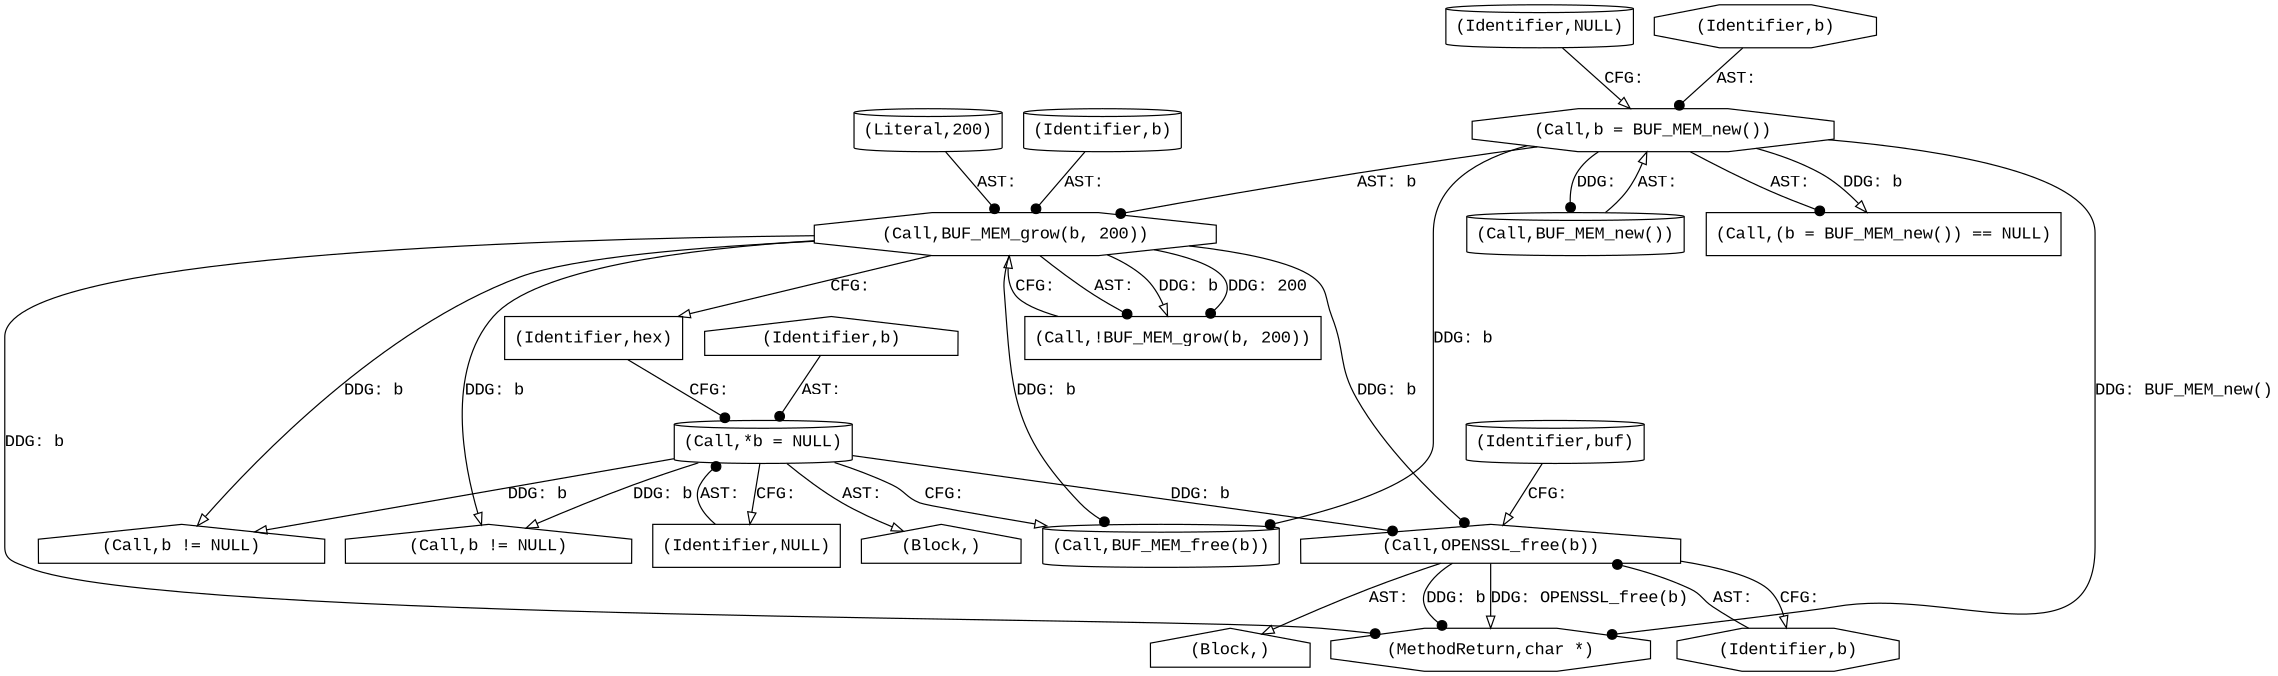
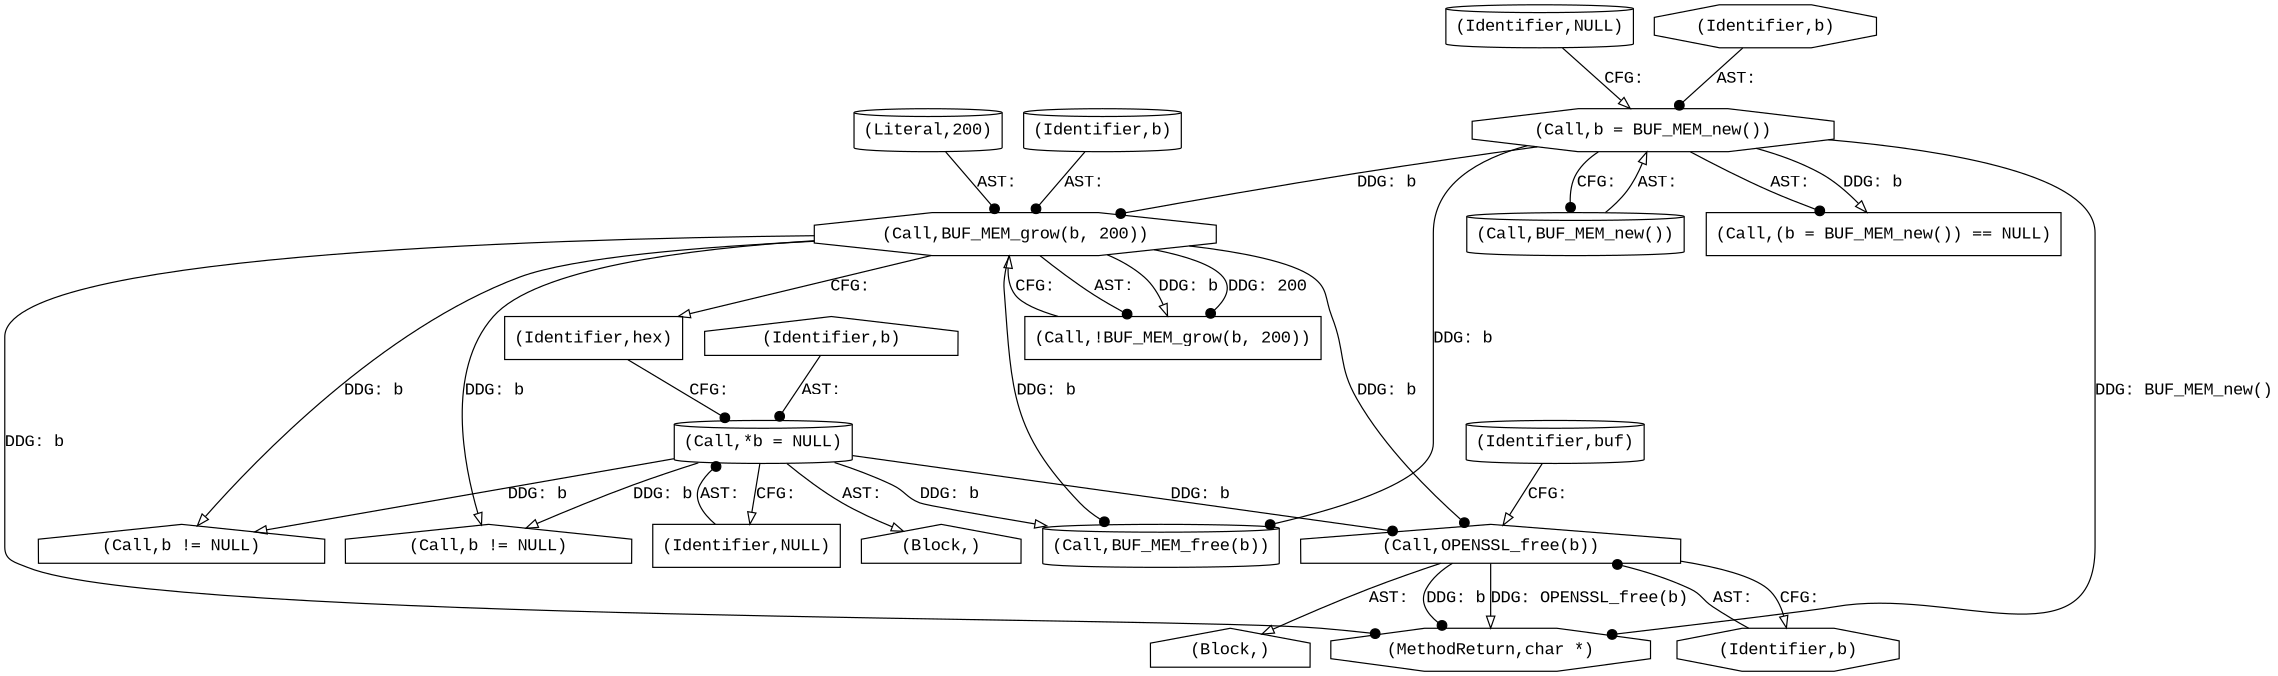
edge "(Call,b = BUF_MEM_new())" -> "(Call,BUF_MEM_grow(b, 200))": label "AST: b" -> "DDG: b"
edge "(Call,b = BUF_MEM_new())" -> "(Call,BUF_MEM_new())": label "DDG: " -> "CFG: "
edge "(Call,*b = NULL)" -> "(Call,BUF_MEM_free(b))": label "CFG: " -> "DDG: b"
